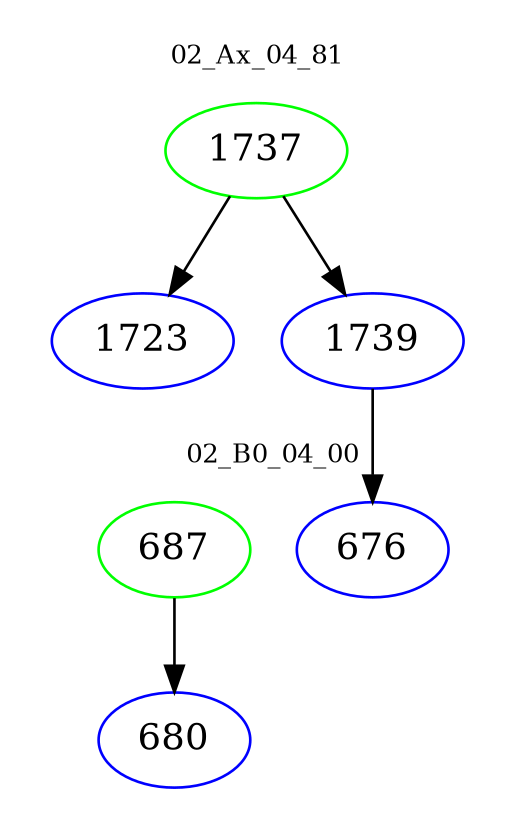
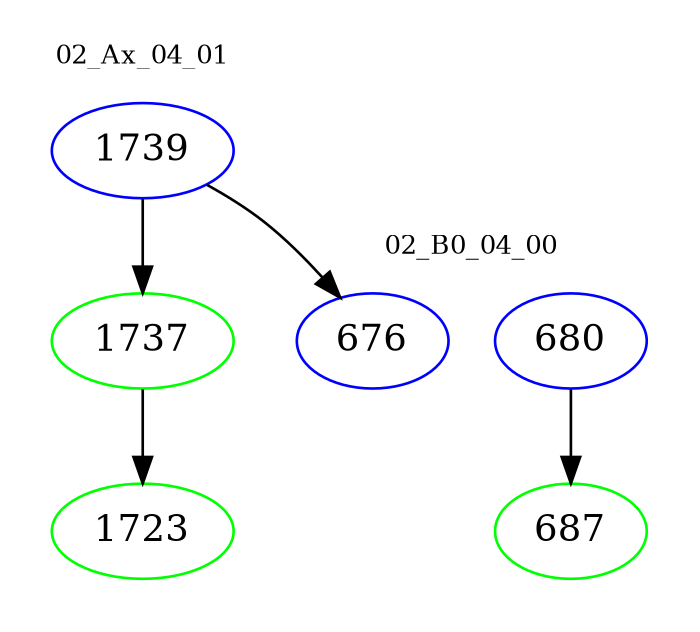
cluster "02_Ax_04_81": label "02_Ax_04_81" -> "02_Ax_04_01"
edge "1737" -> "1739": reversed
node "1723": color blue -> green
edge "687" -> "680": reversed
